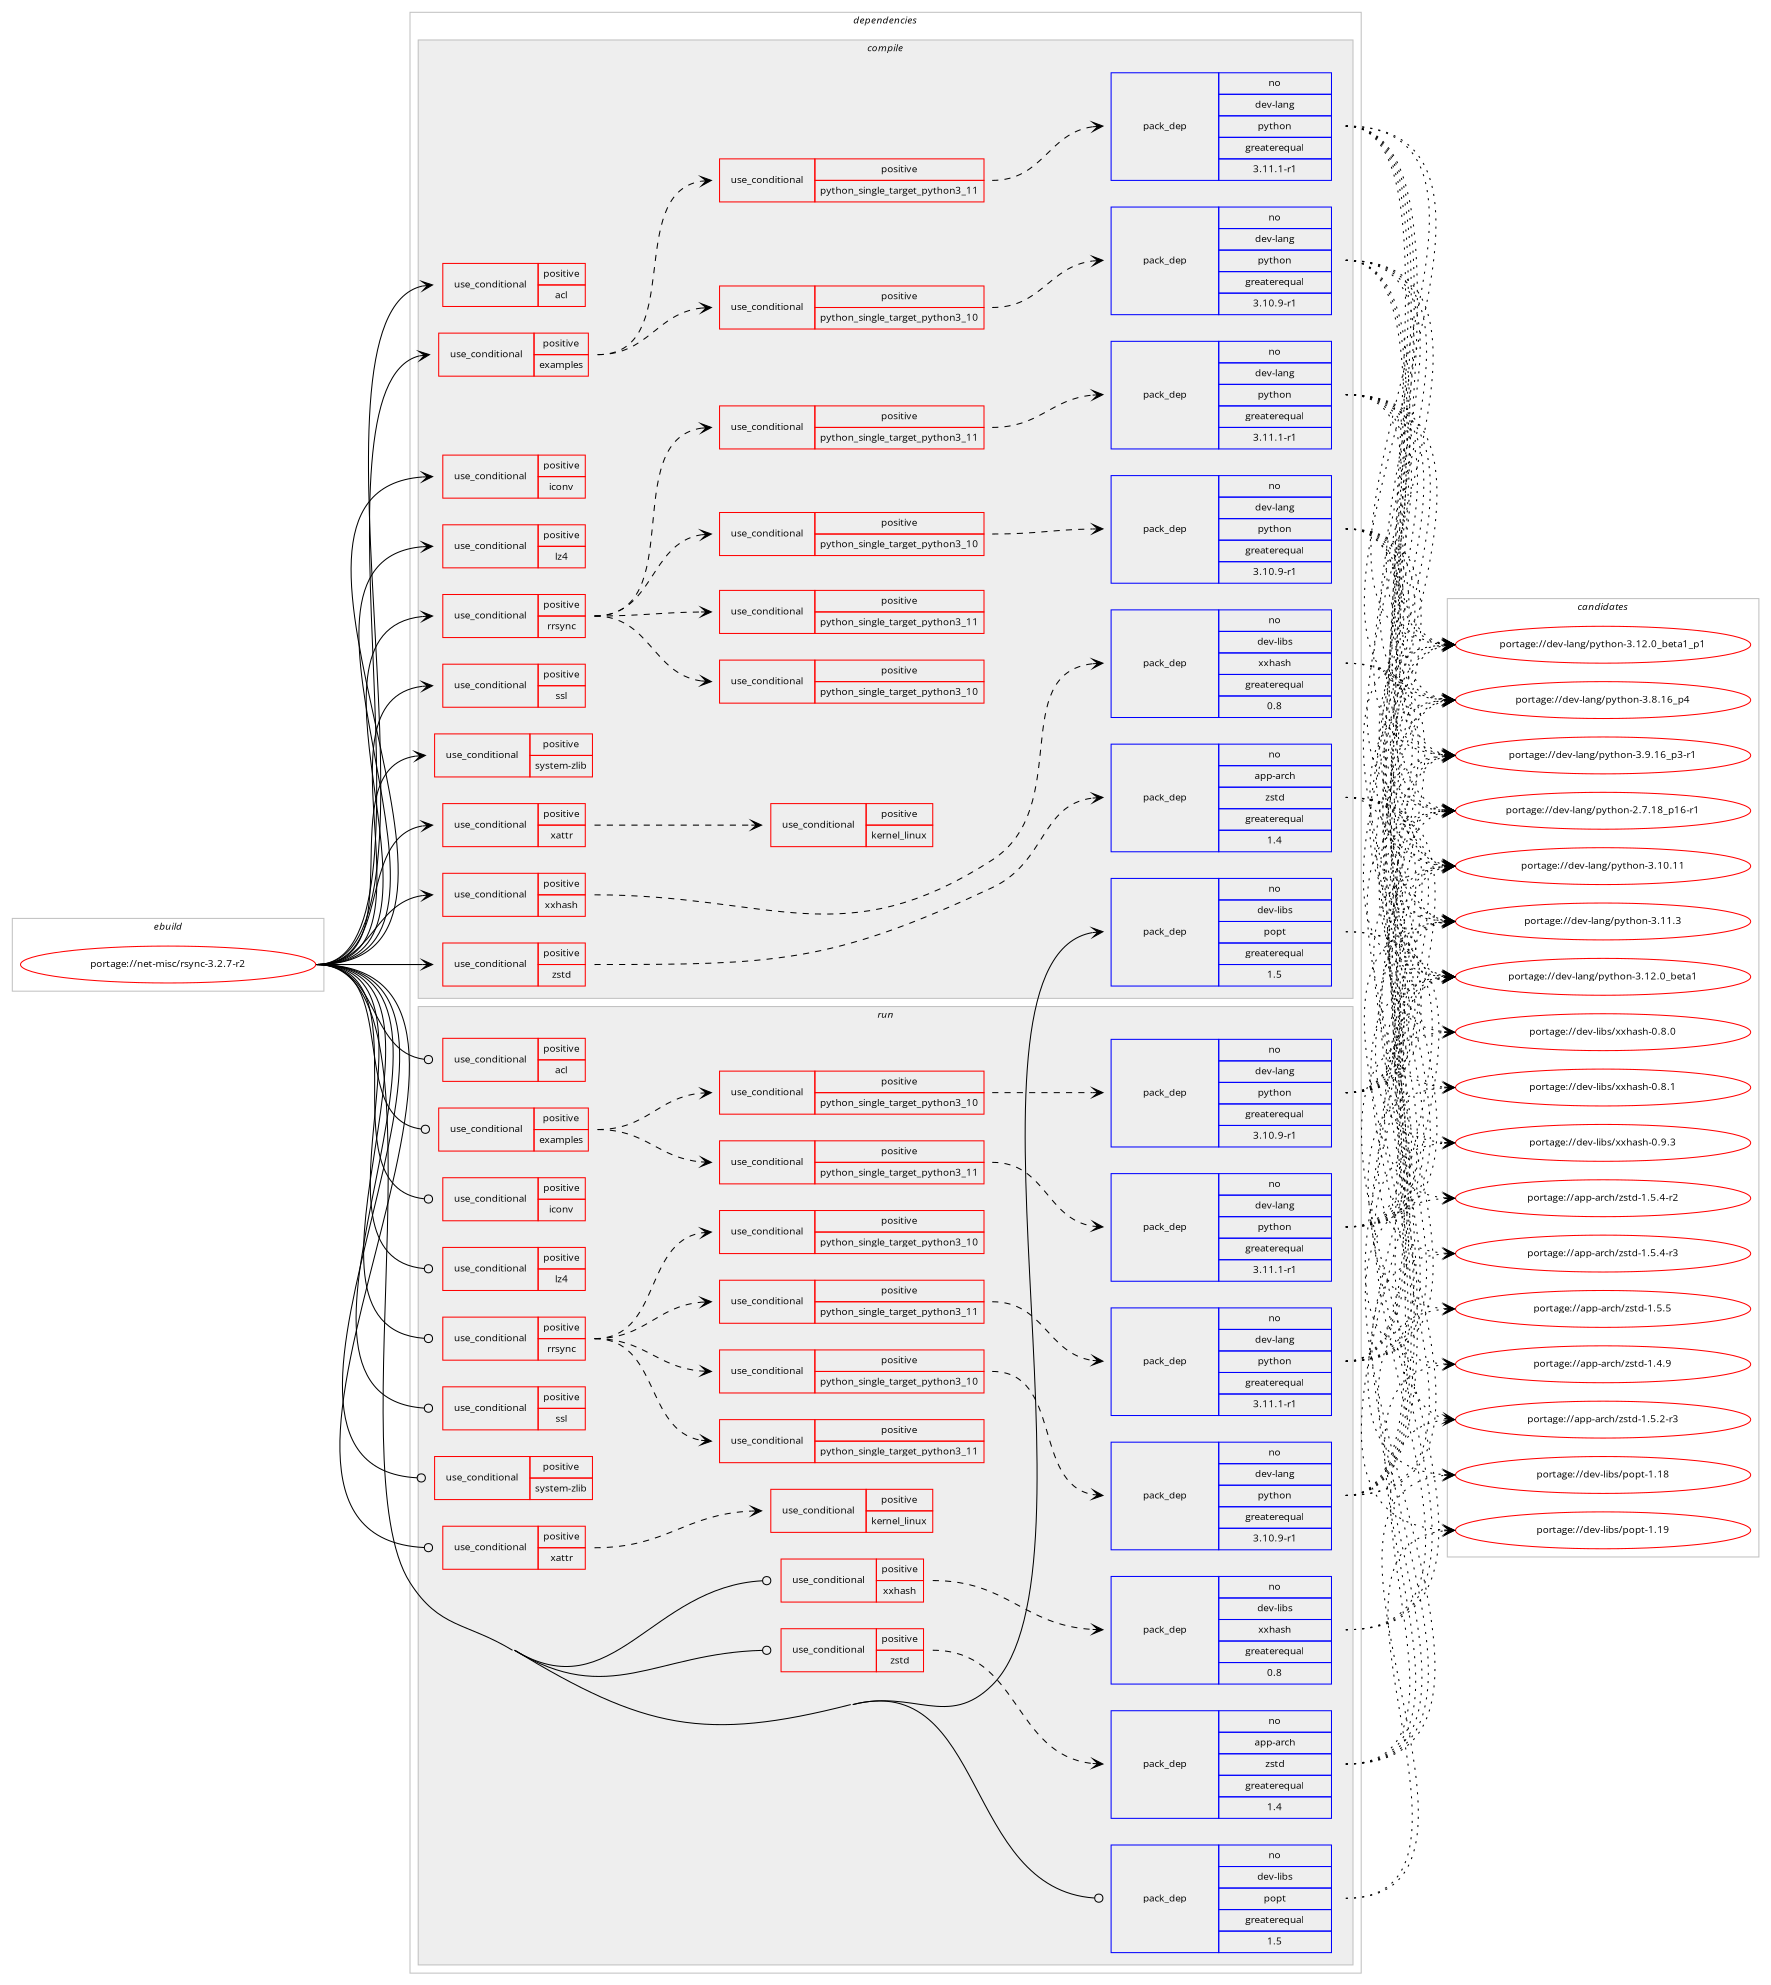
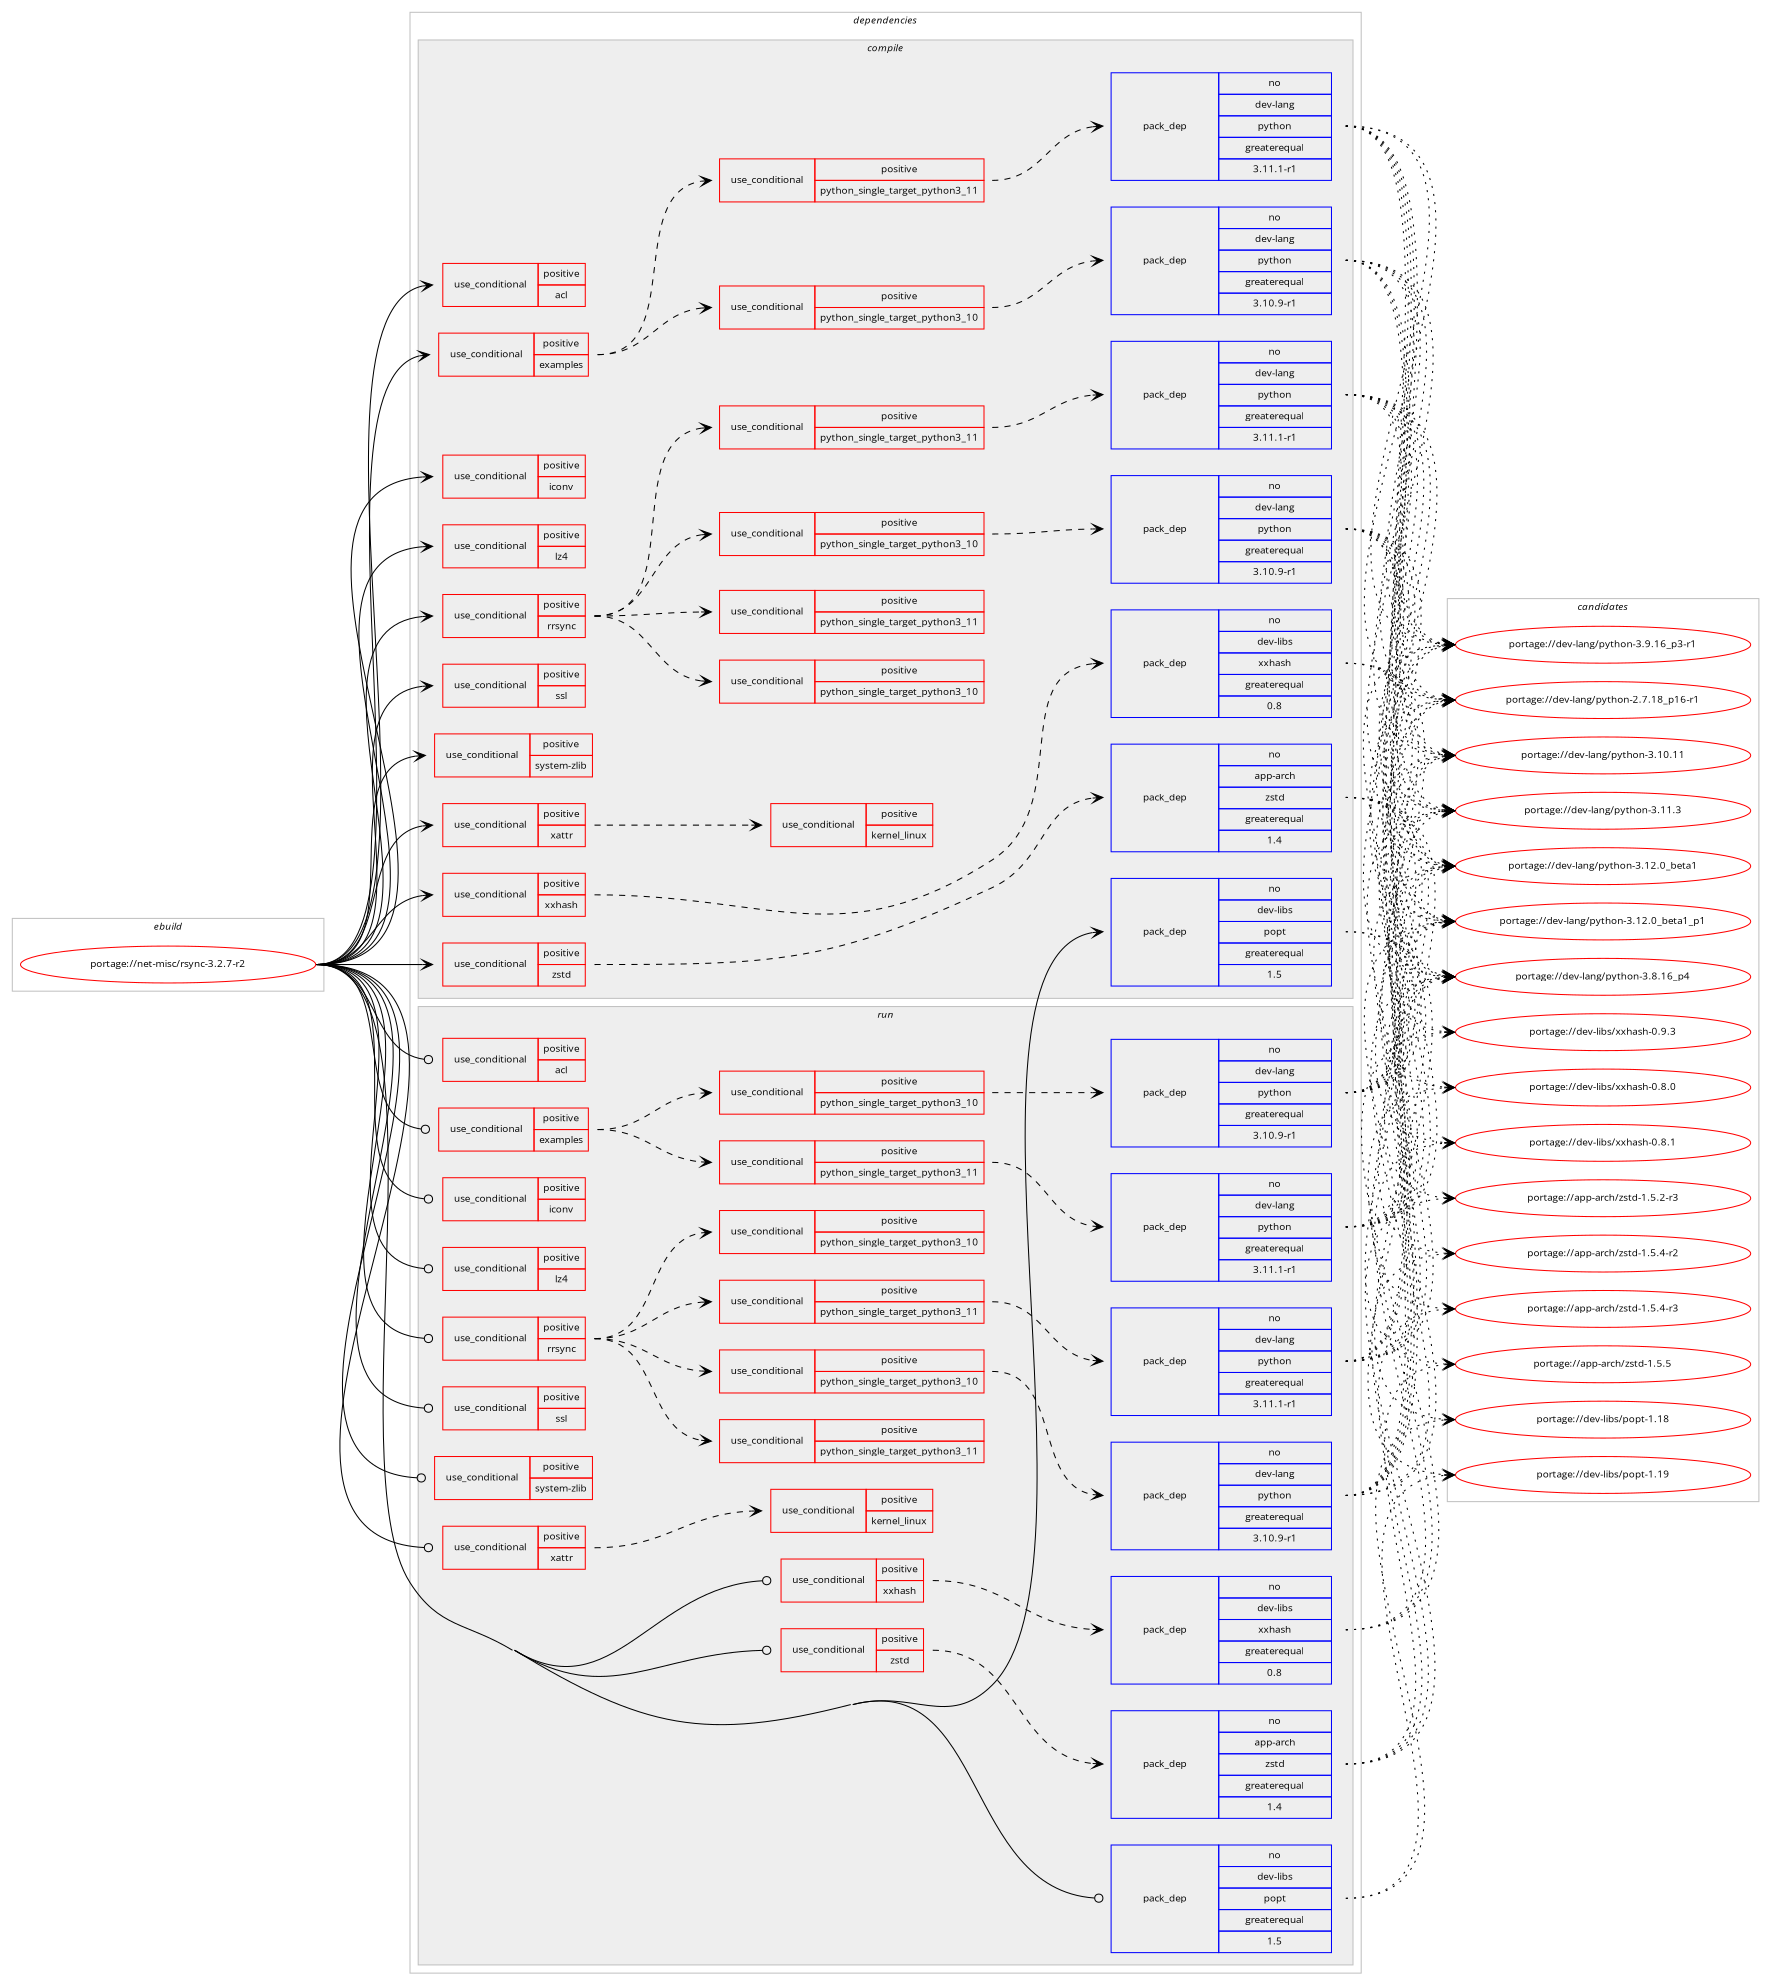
node "portage://app-arch/zstd-1.4.9": removed
